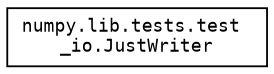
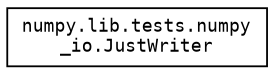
node "numpy.lib.tests.test _io.JustWriter": label "numpy.lib.tests.test _io.JustWriter" -> "numpy.lib.tests.numpy _io.JustWriter"
